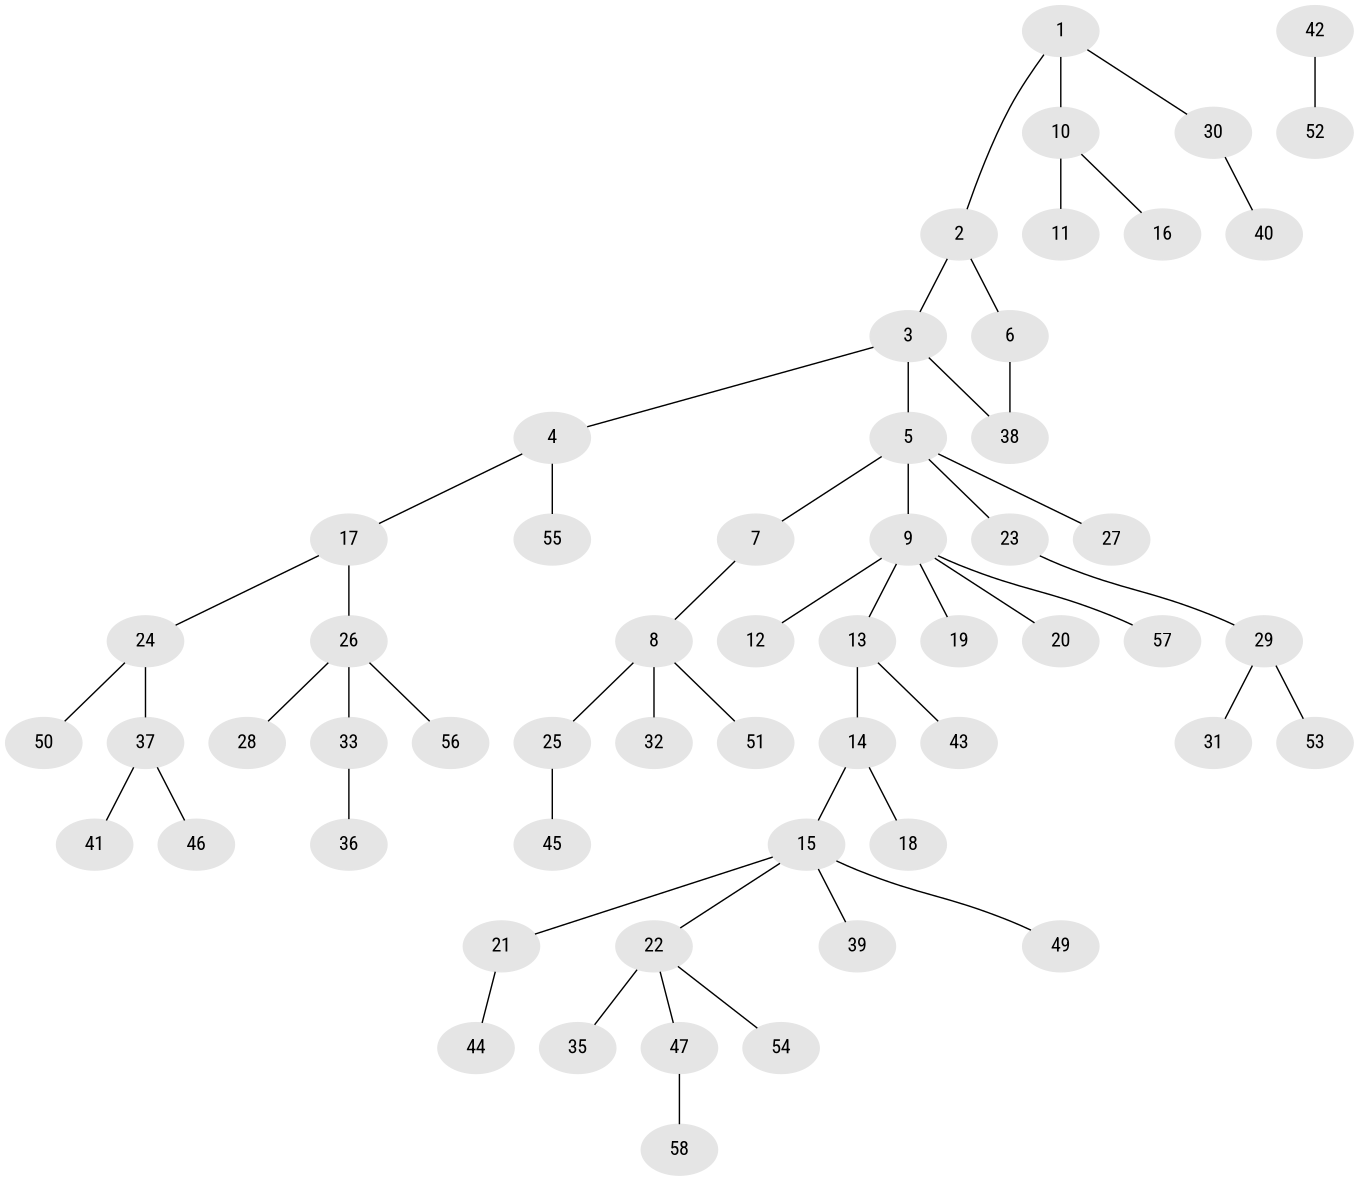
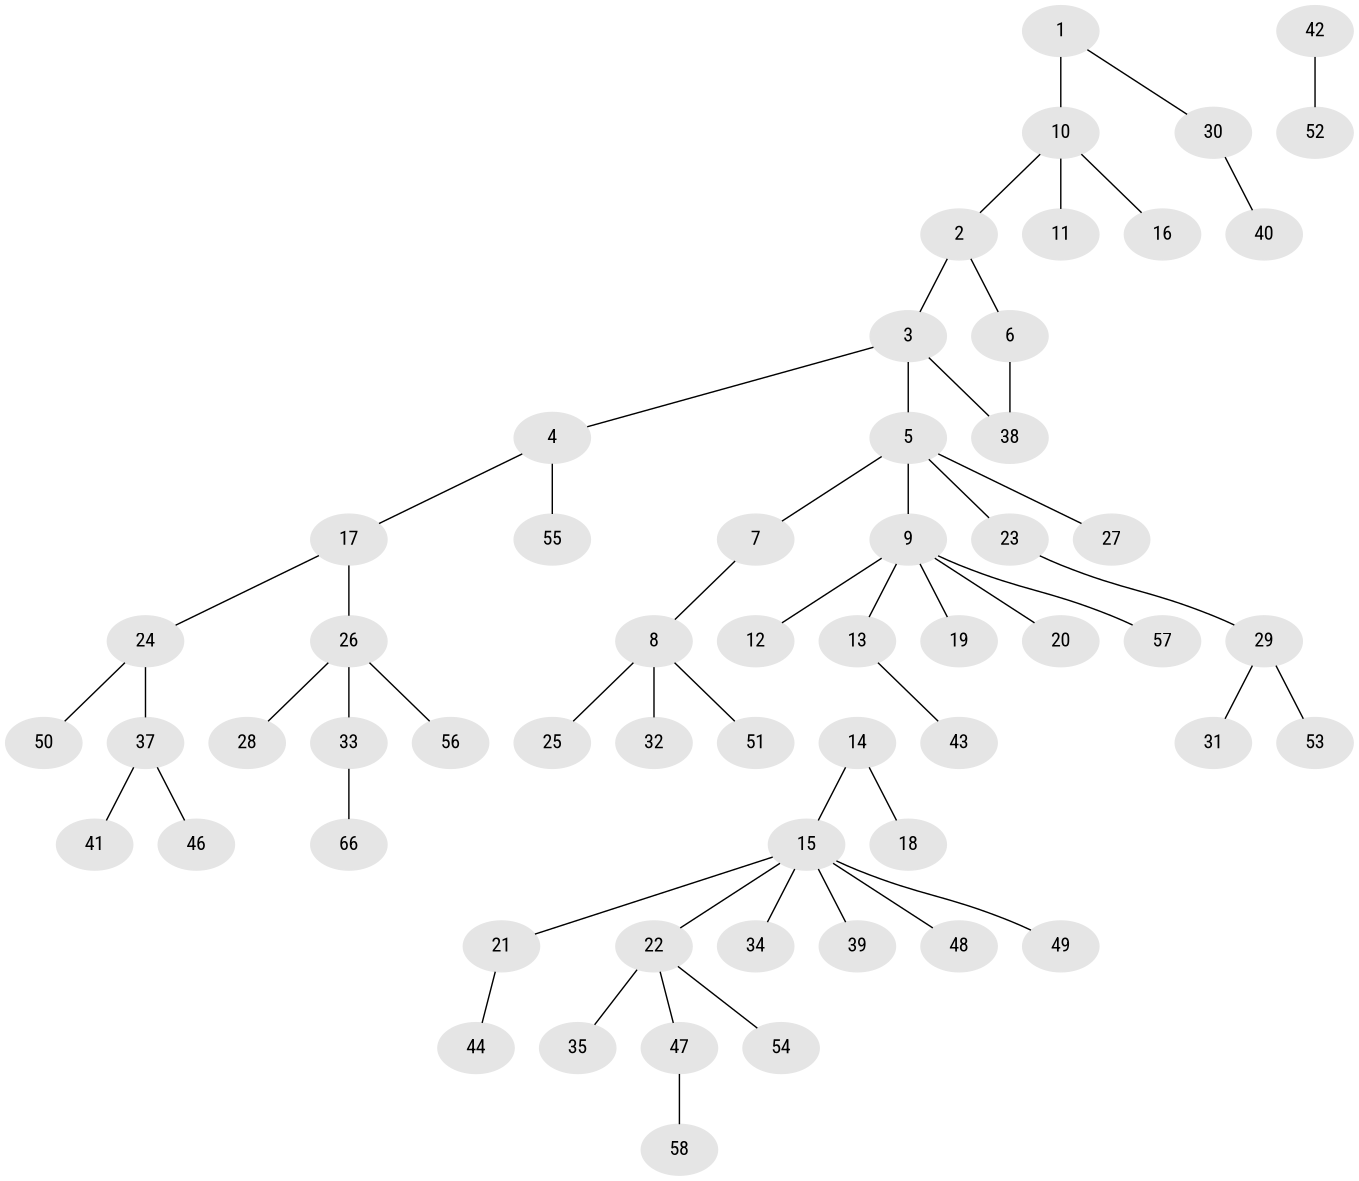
edge "1" -- "2": now "10" -- "2"
edge "13" -- "14": removed
node "36": label "36" -> "66"
node "45": removed
node "34": added
node "48": added
